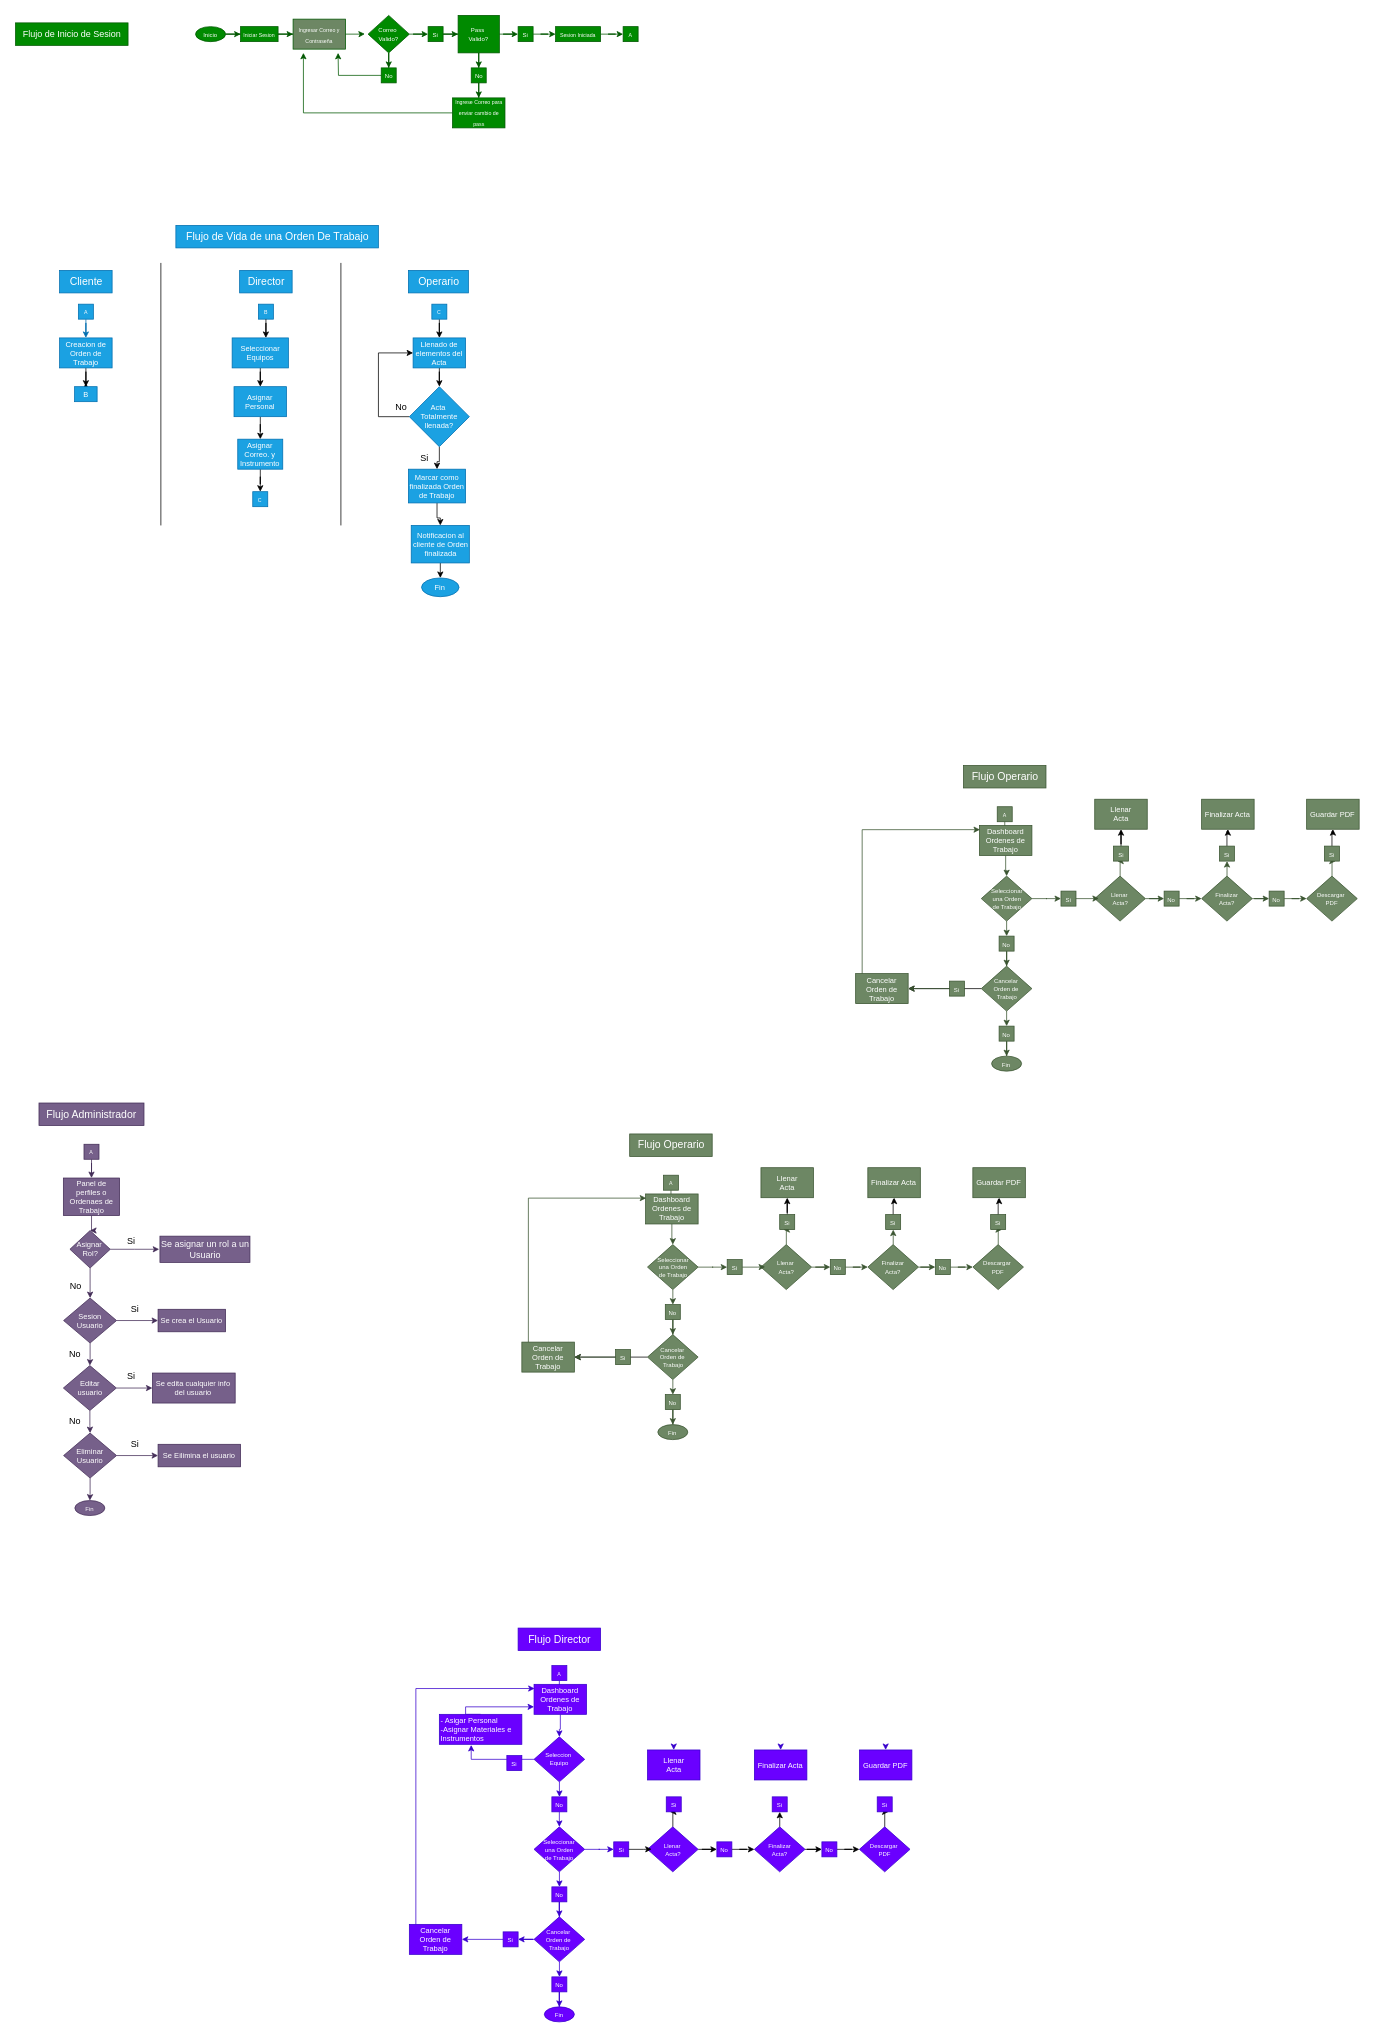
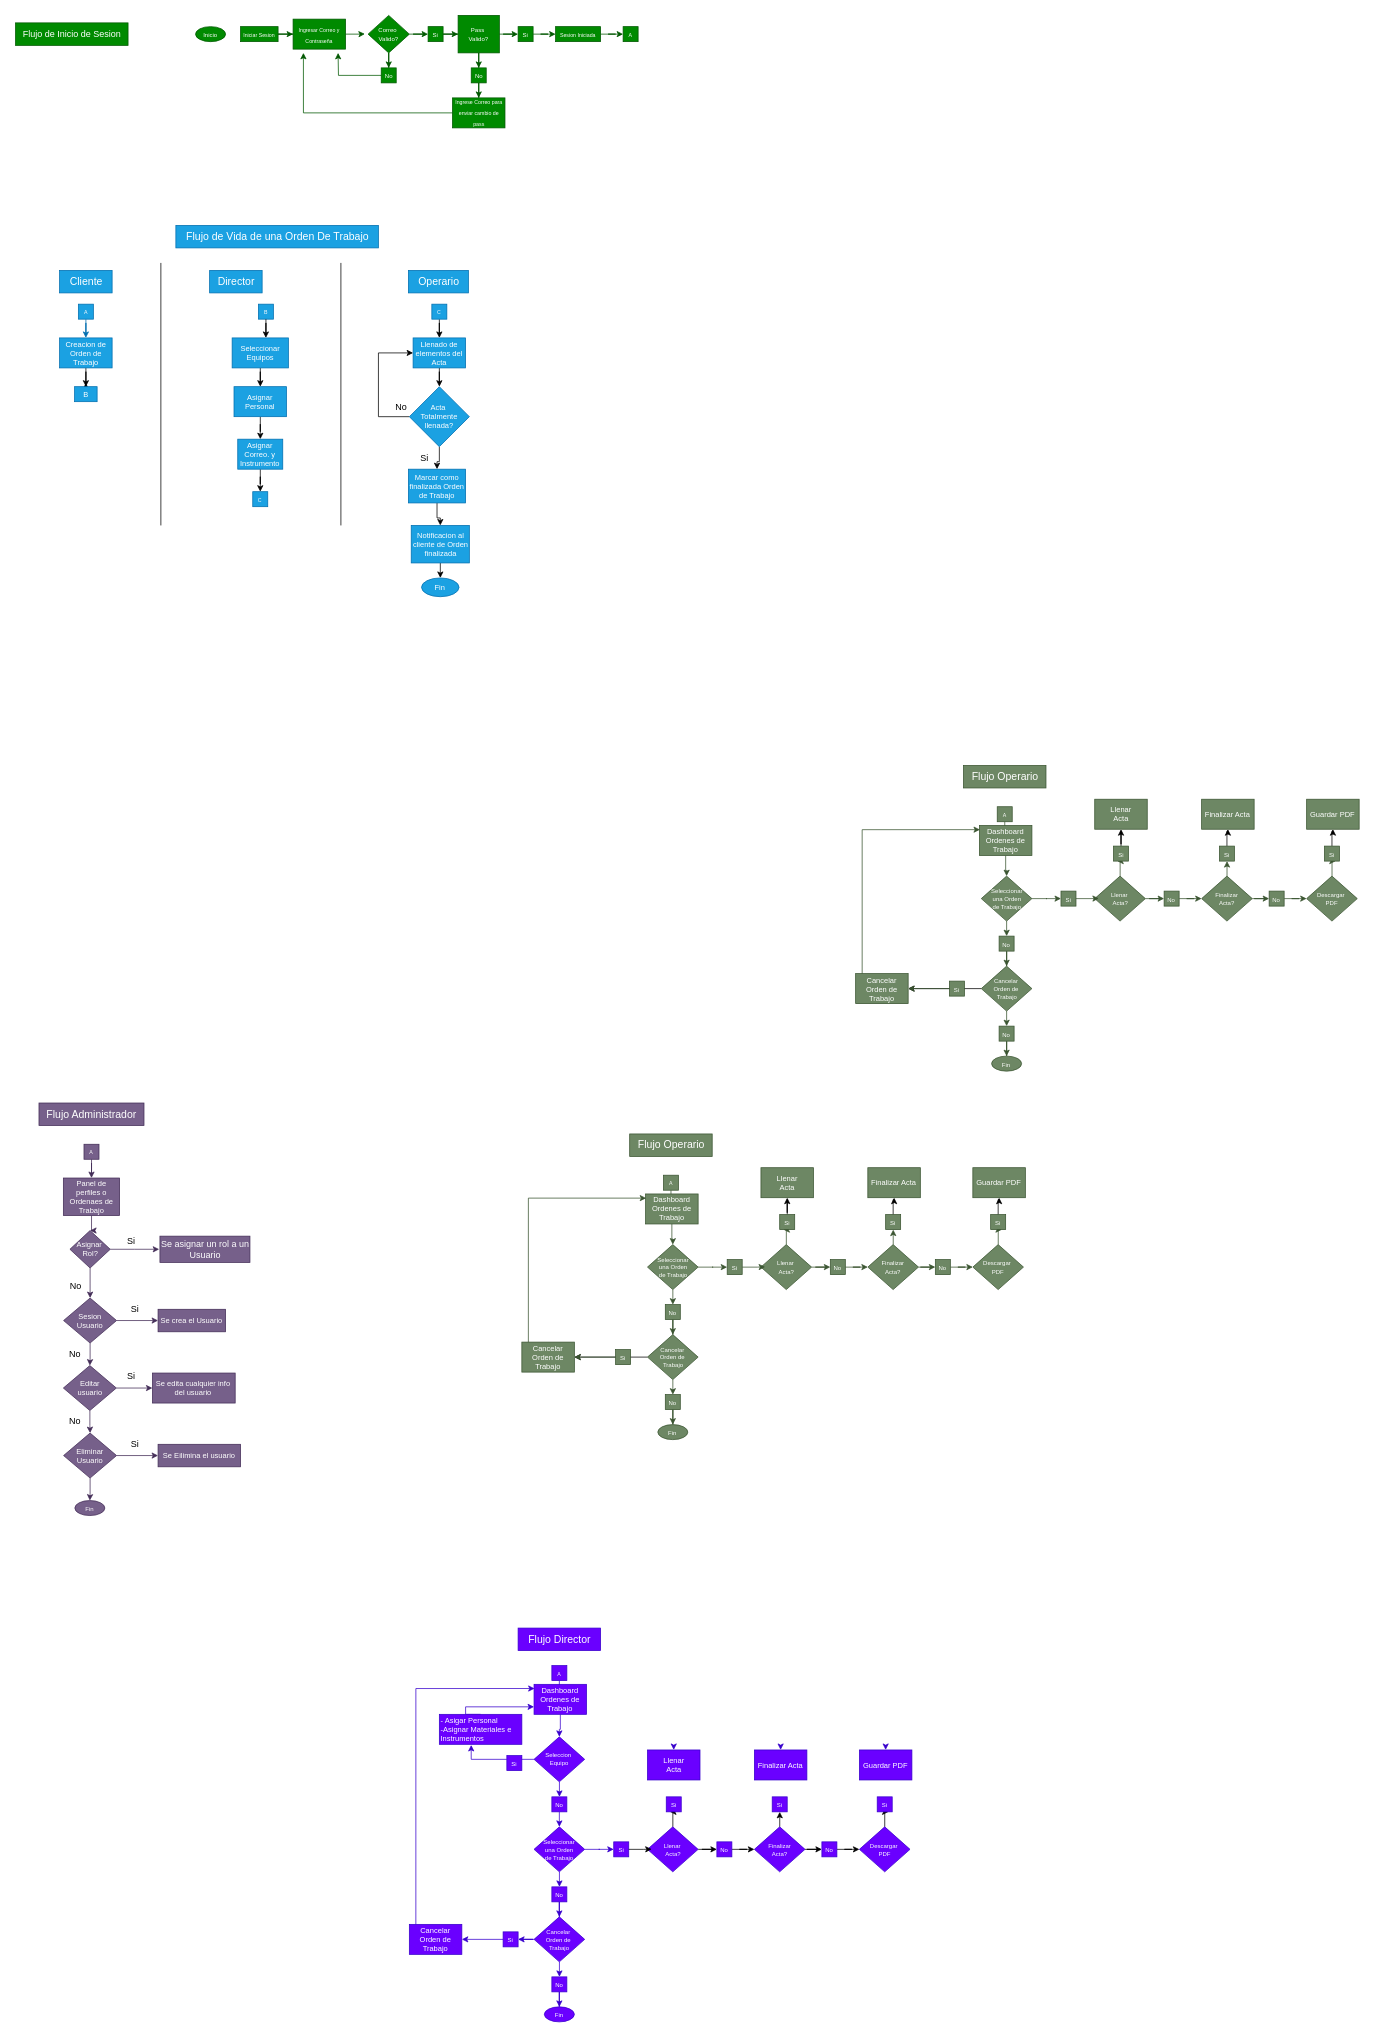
edge "Inicio" -> "Iniciar Sesion": removed
node "Ingresar Correo y Contraseña": fillcolor #6d8764 -> #008a00
node "Director": moved (266, 282) -> (236, 282)
